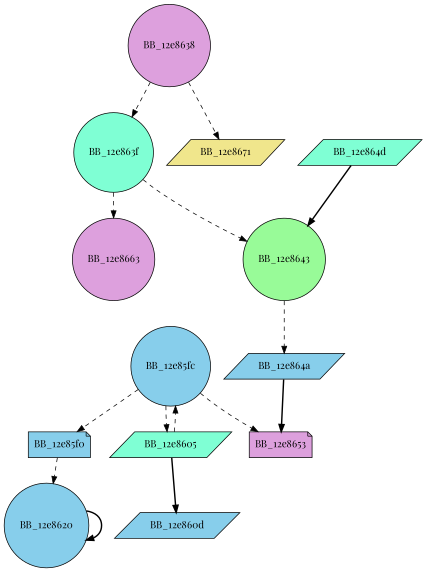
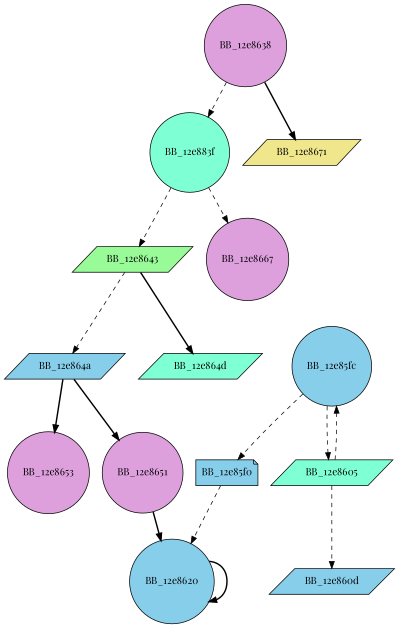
edge "BB_12e8638" -> "BB_12e8671": style dashed -> bold
node "BB_12e863f": label "BB_12e863f" -> "BB_12e883f"
edge "BB_12e864d" -> "BB_12e8643": reversed
node "BB_12e8663": label "BB_12e8663" -> "BB_12e8667"
node "BB_12e8643": shape circle -> parallelogram
edge "BB_12e85fc" -> "BB_12e8653": removed
node "BB_12e8653": shape note -> circle
node "BB_12e8651": added
edge "BB_12e8605" -> "BB_12e860d": style bold -> dashed
